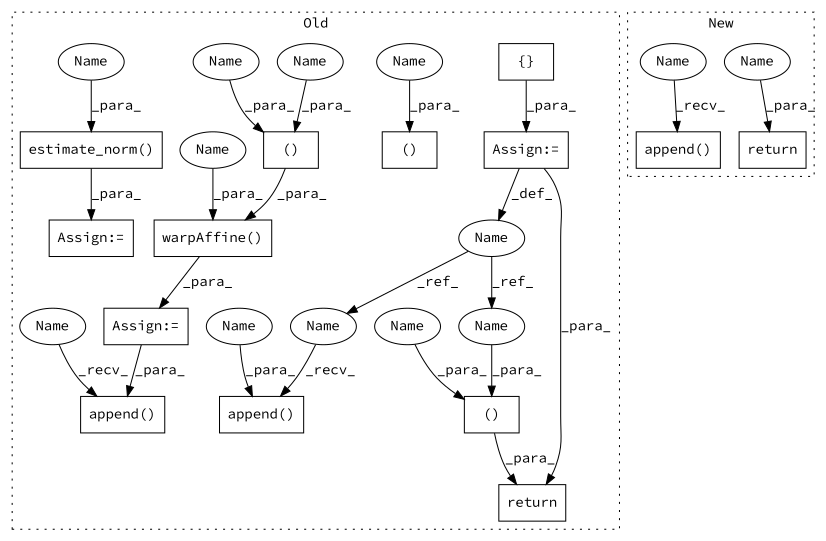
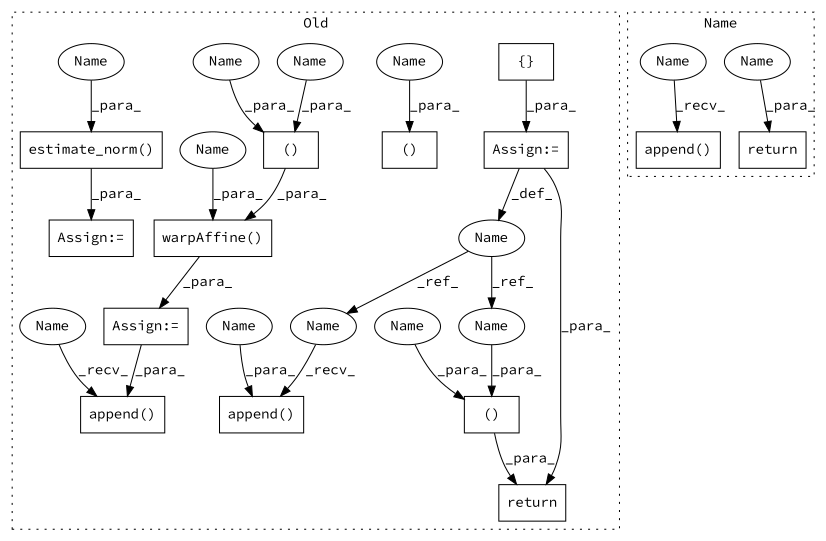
cluster "New": label "New" -> "Name"
